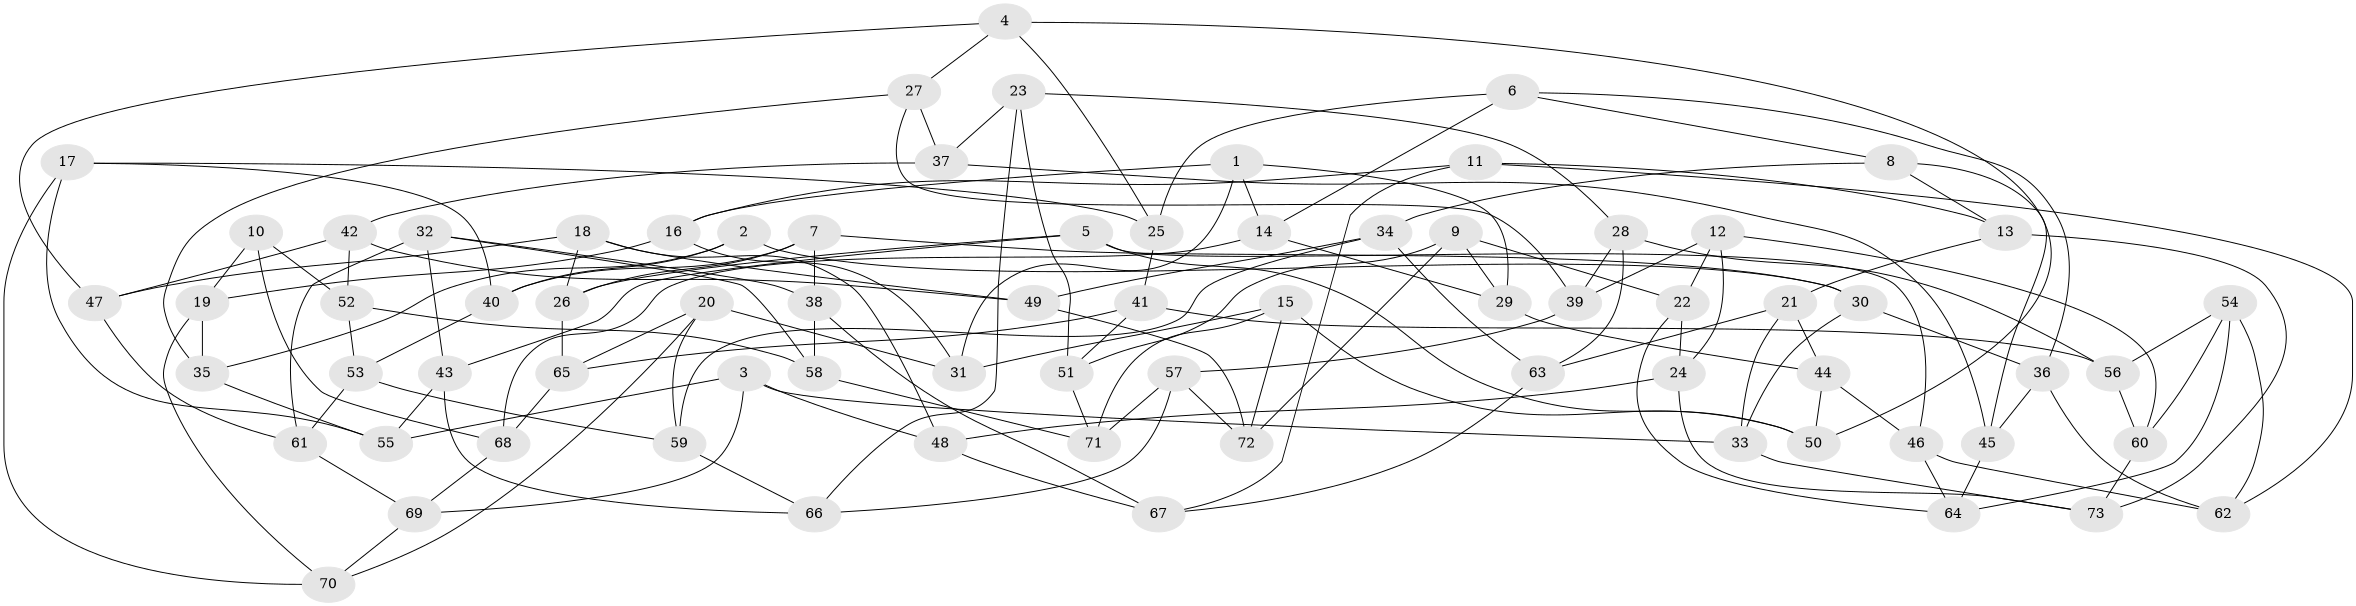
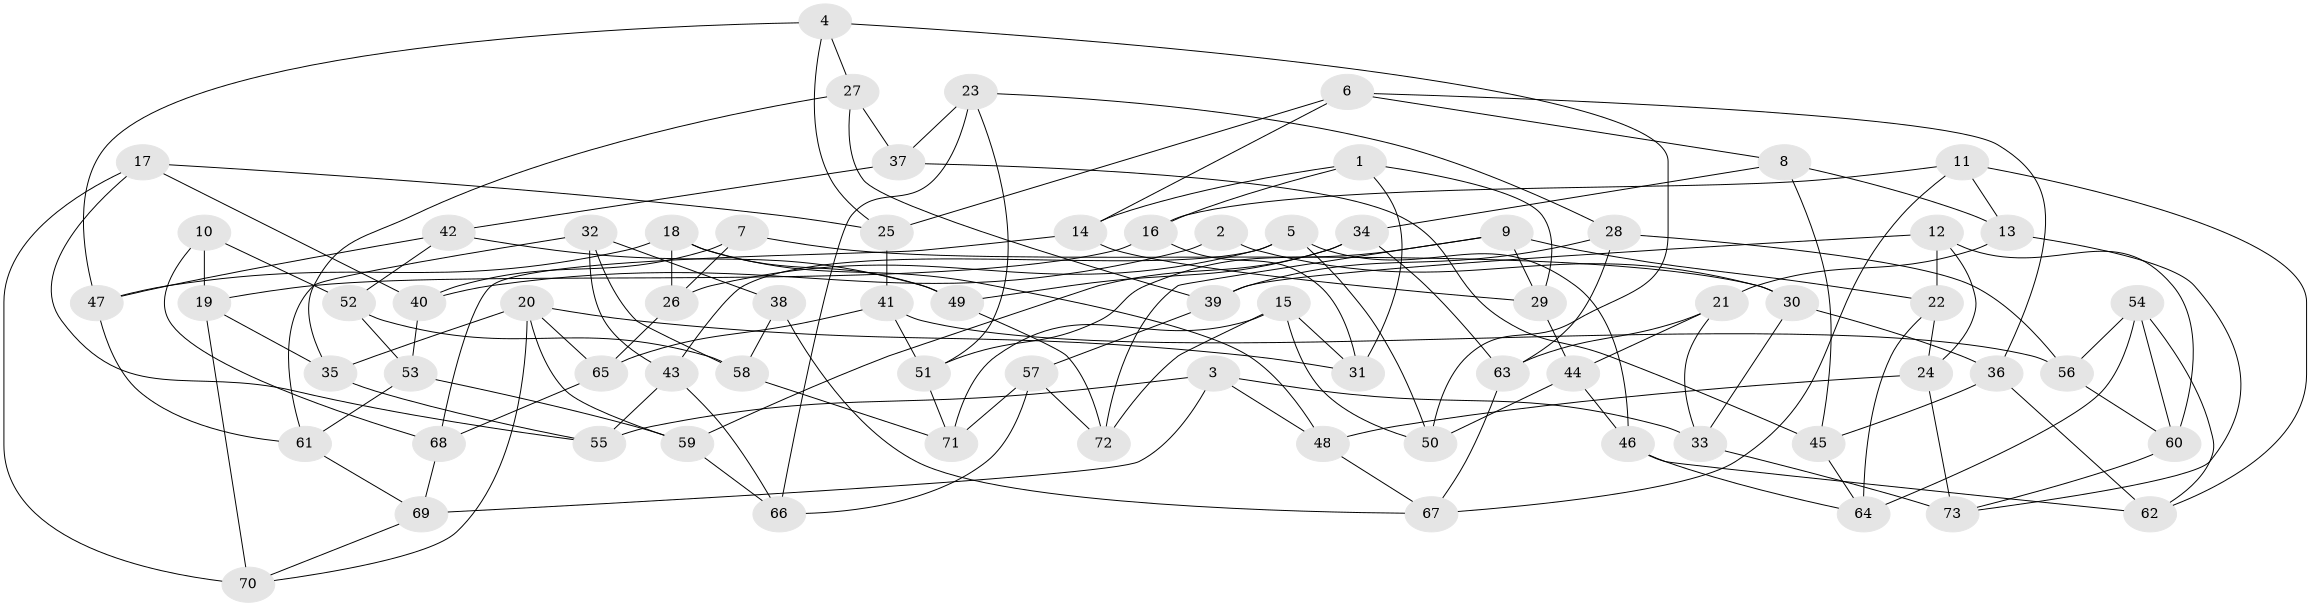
edge "7" -- "38": removed
edge "2" -- "35": now "20" -- "35"
